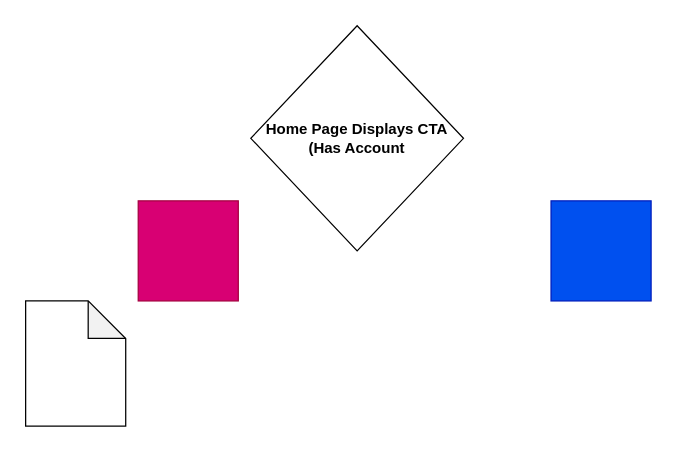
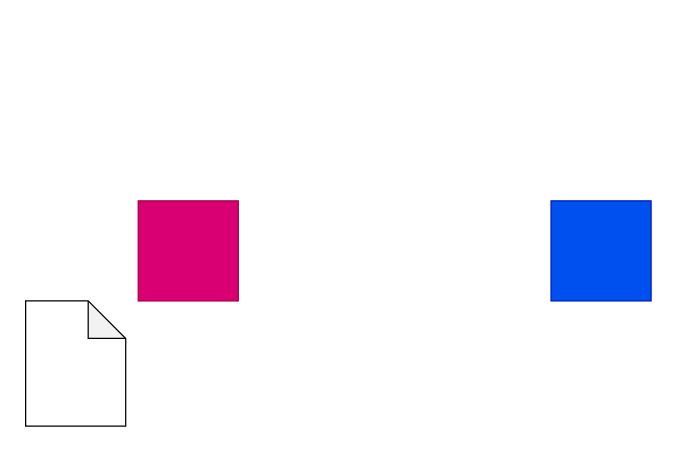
node "Home Page Displays CTA (Has Account": removed
